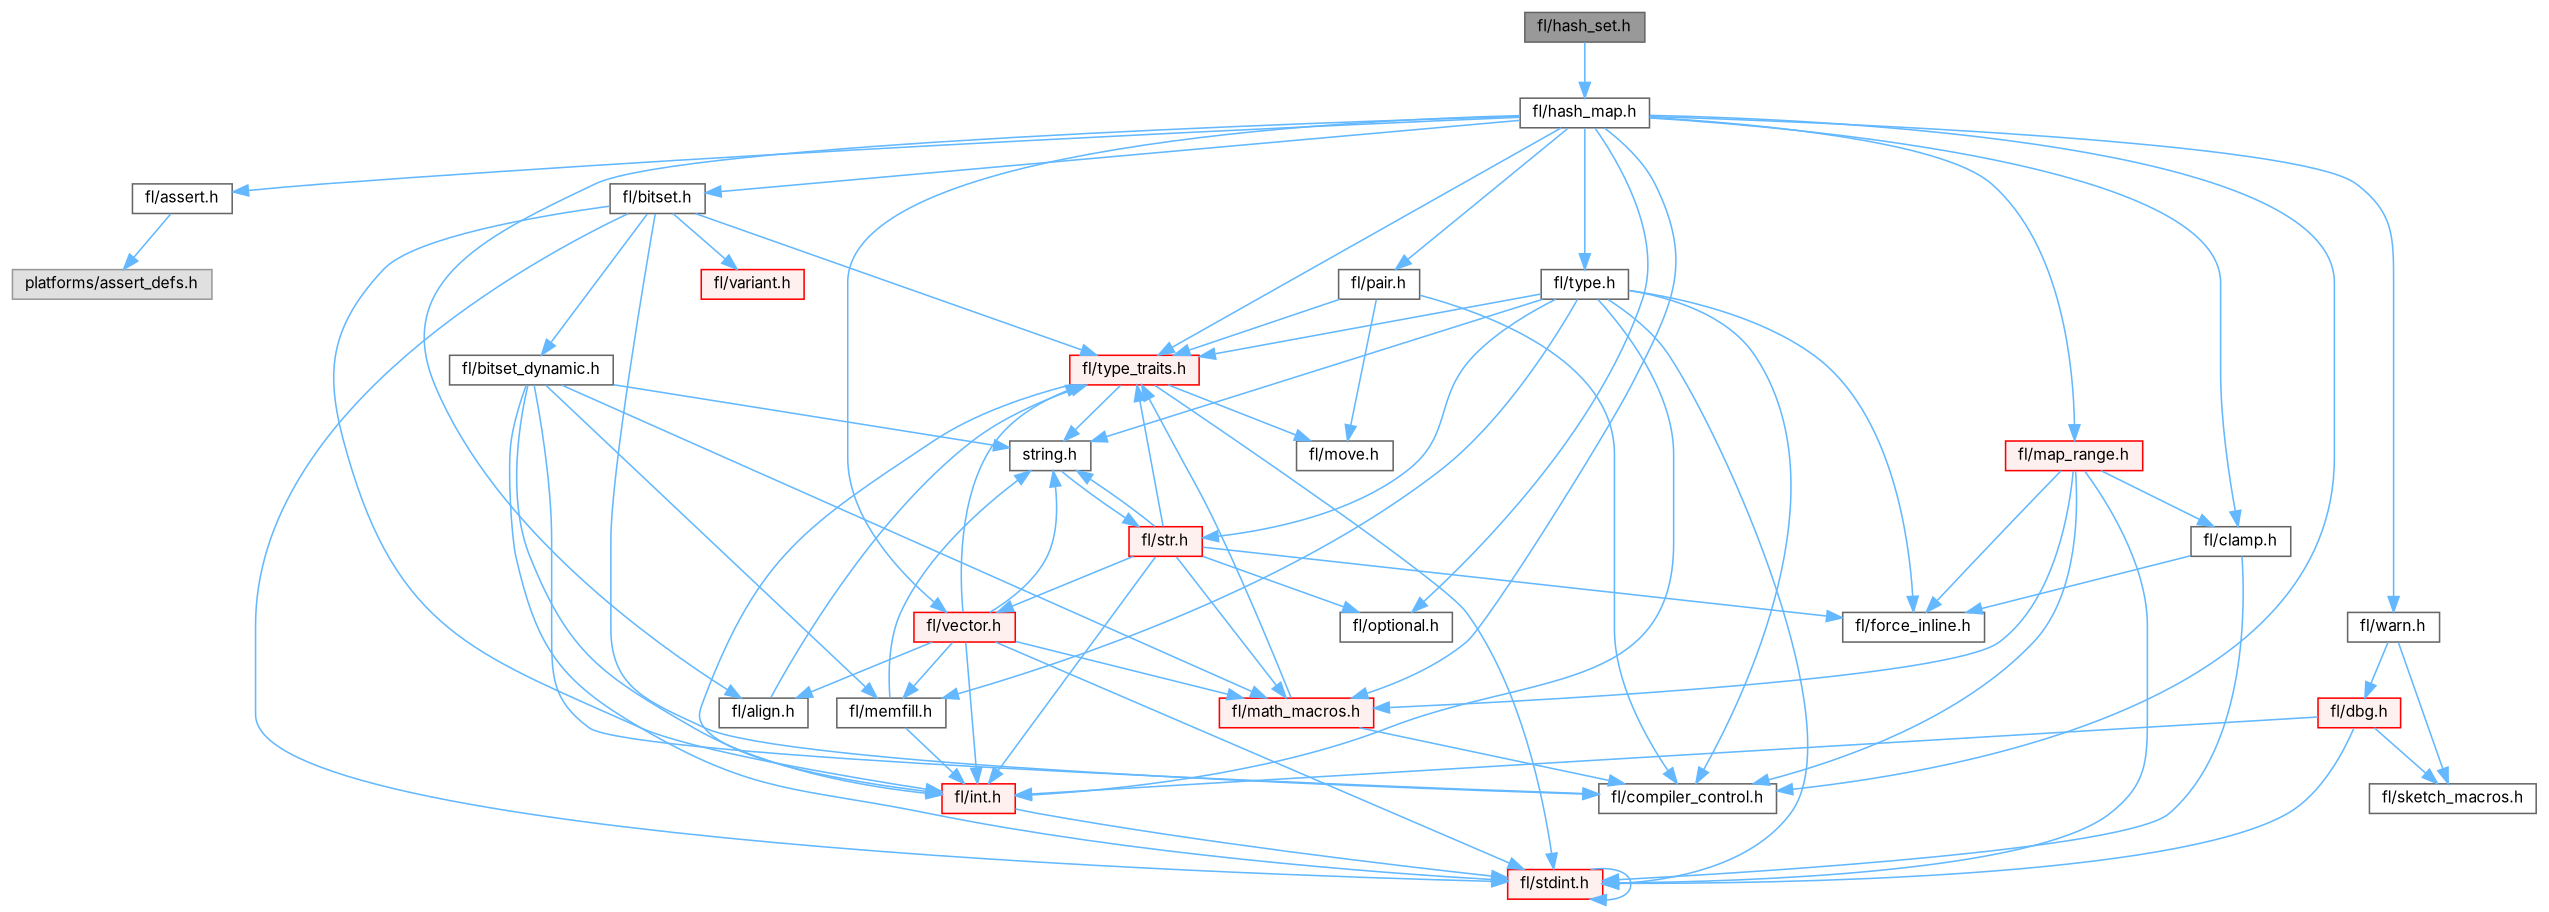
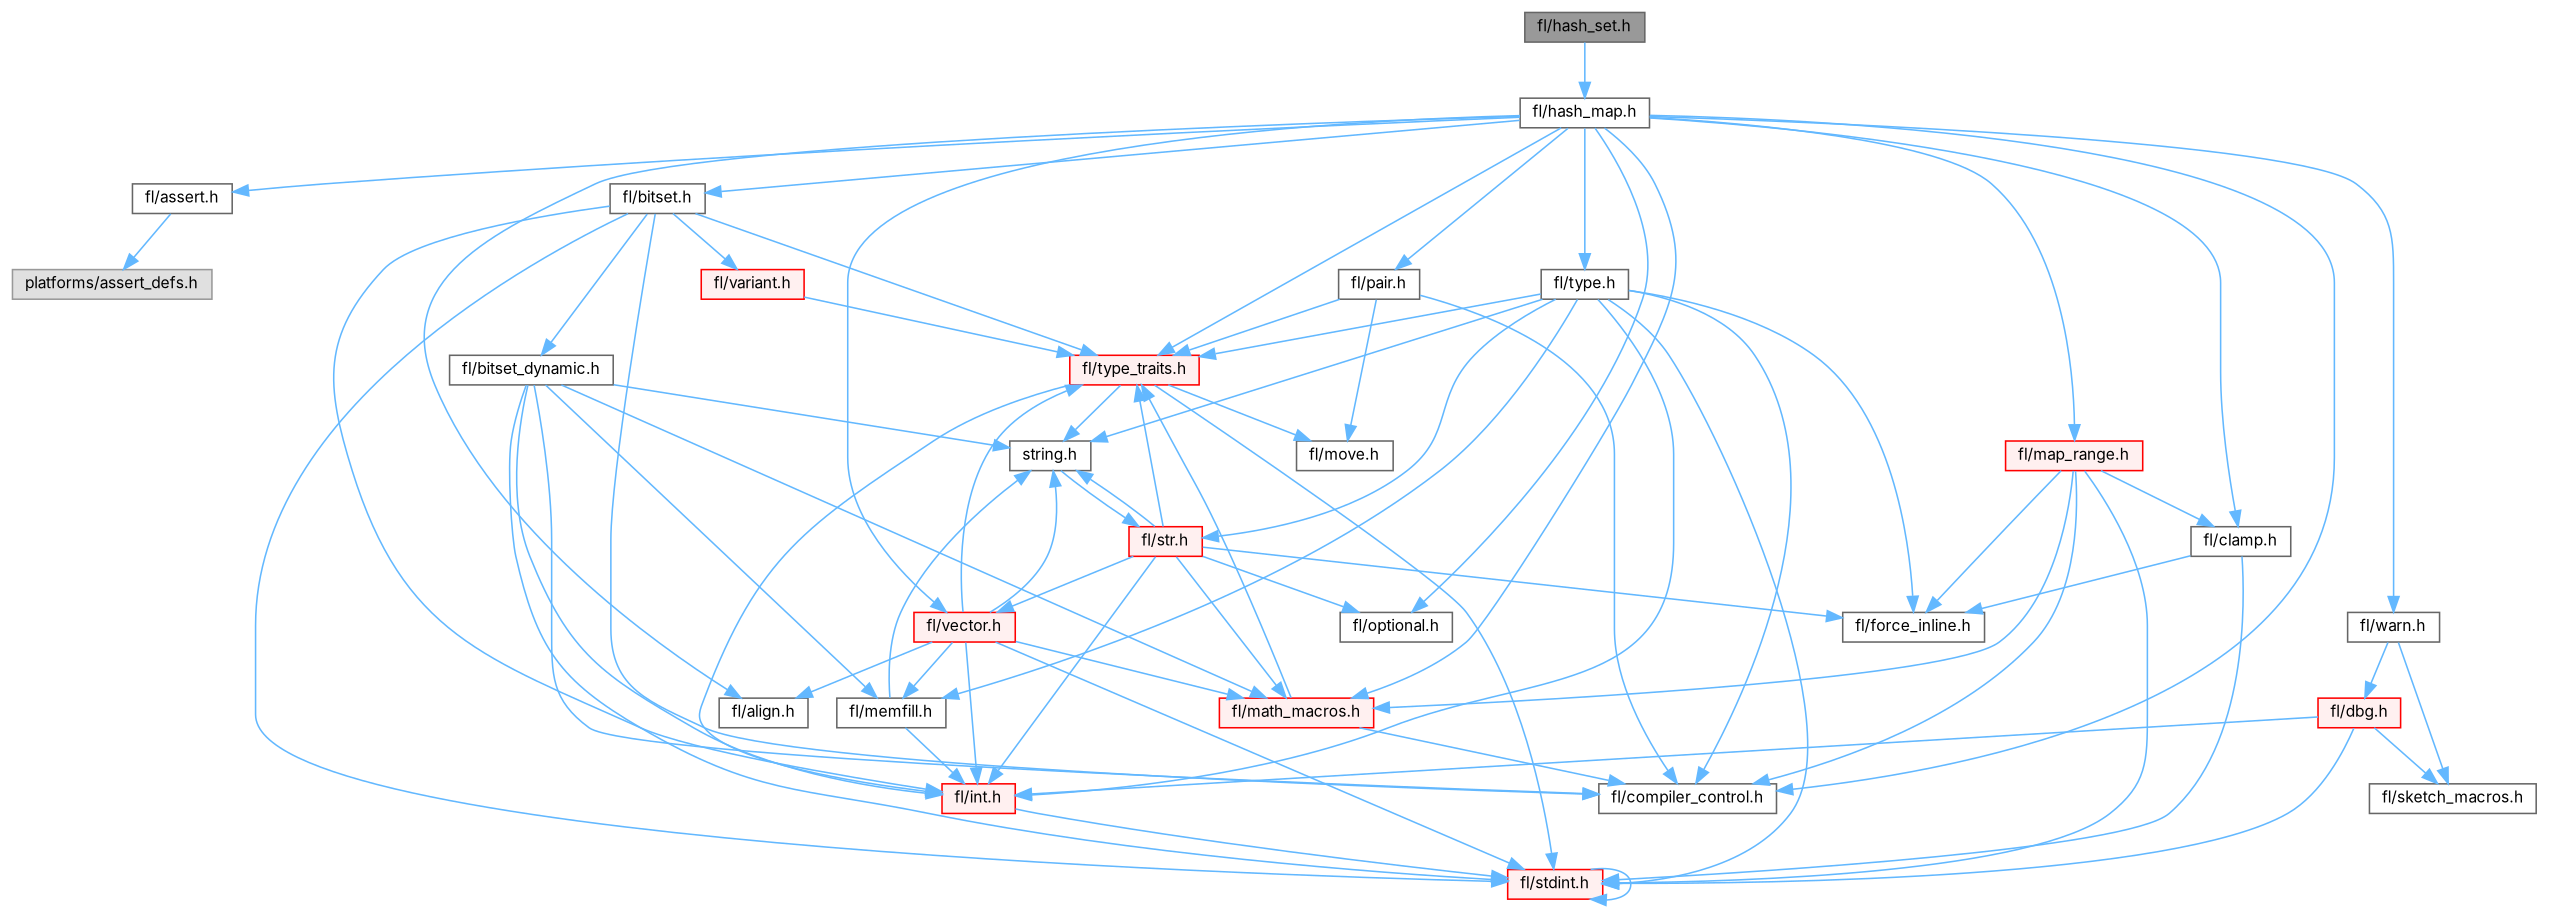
edge "fl/align.h" -> "fl/type_traits.h": now "fl/variant.h" -> "fl/type_traits.h"
